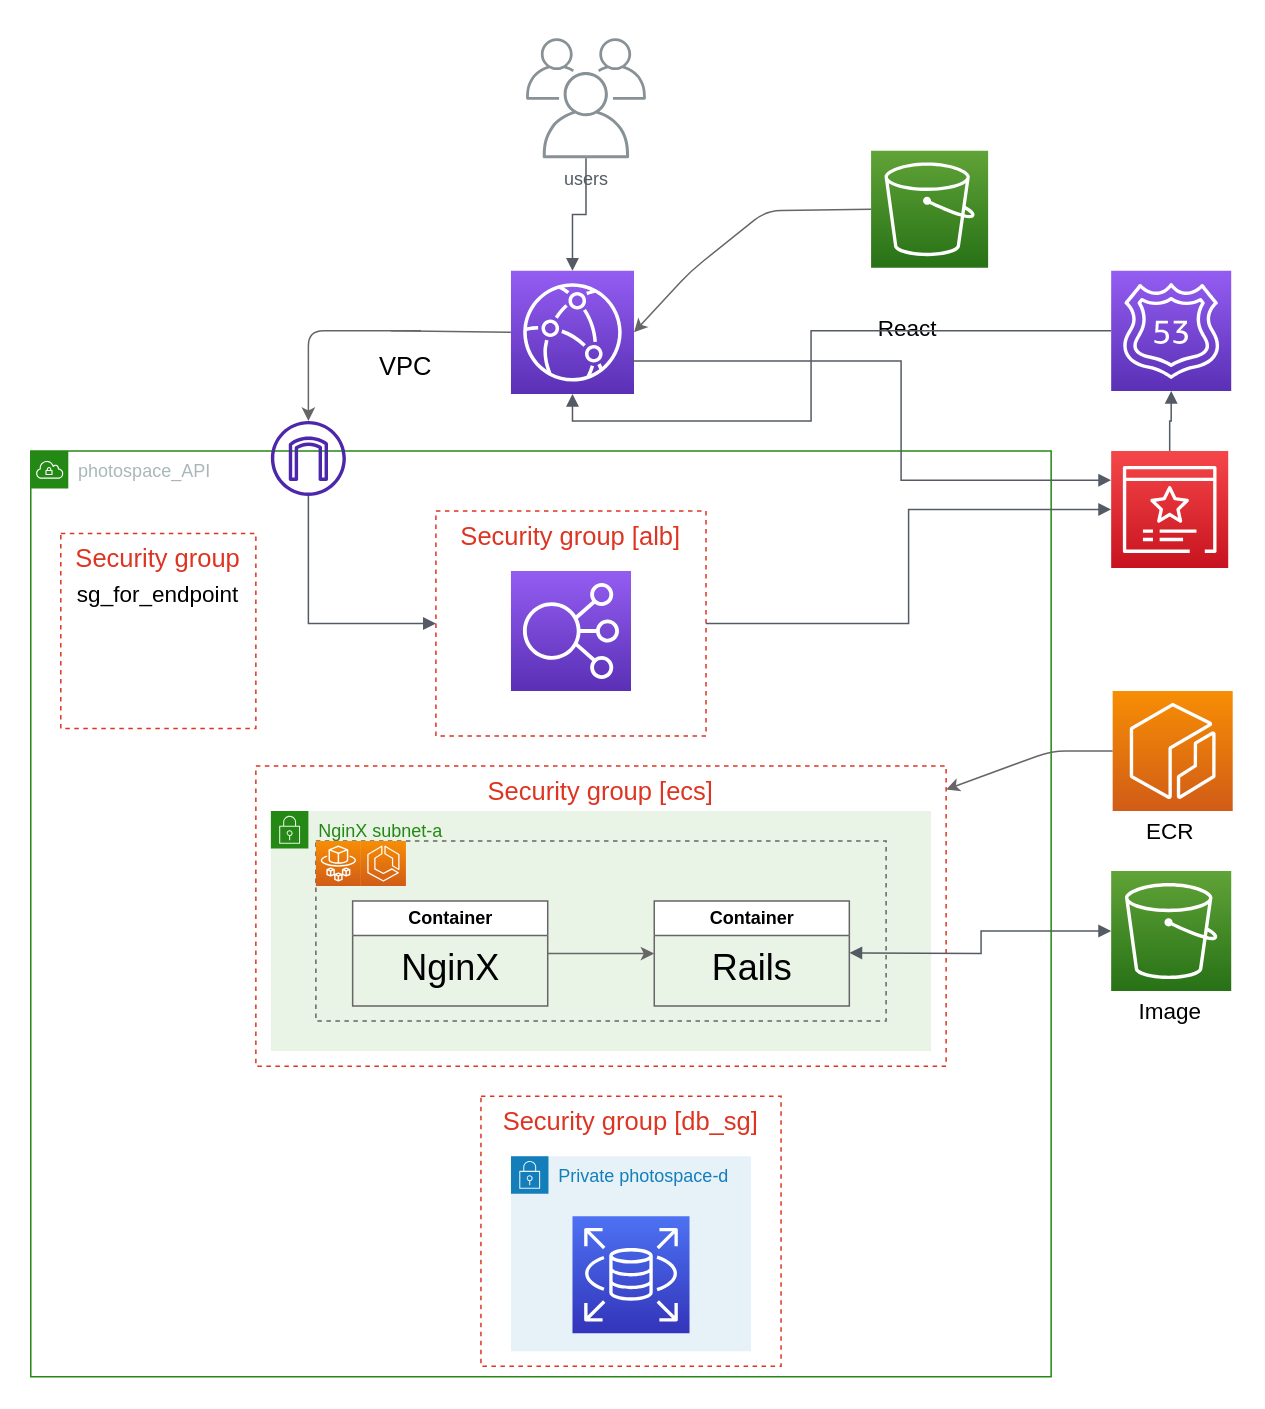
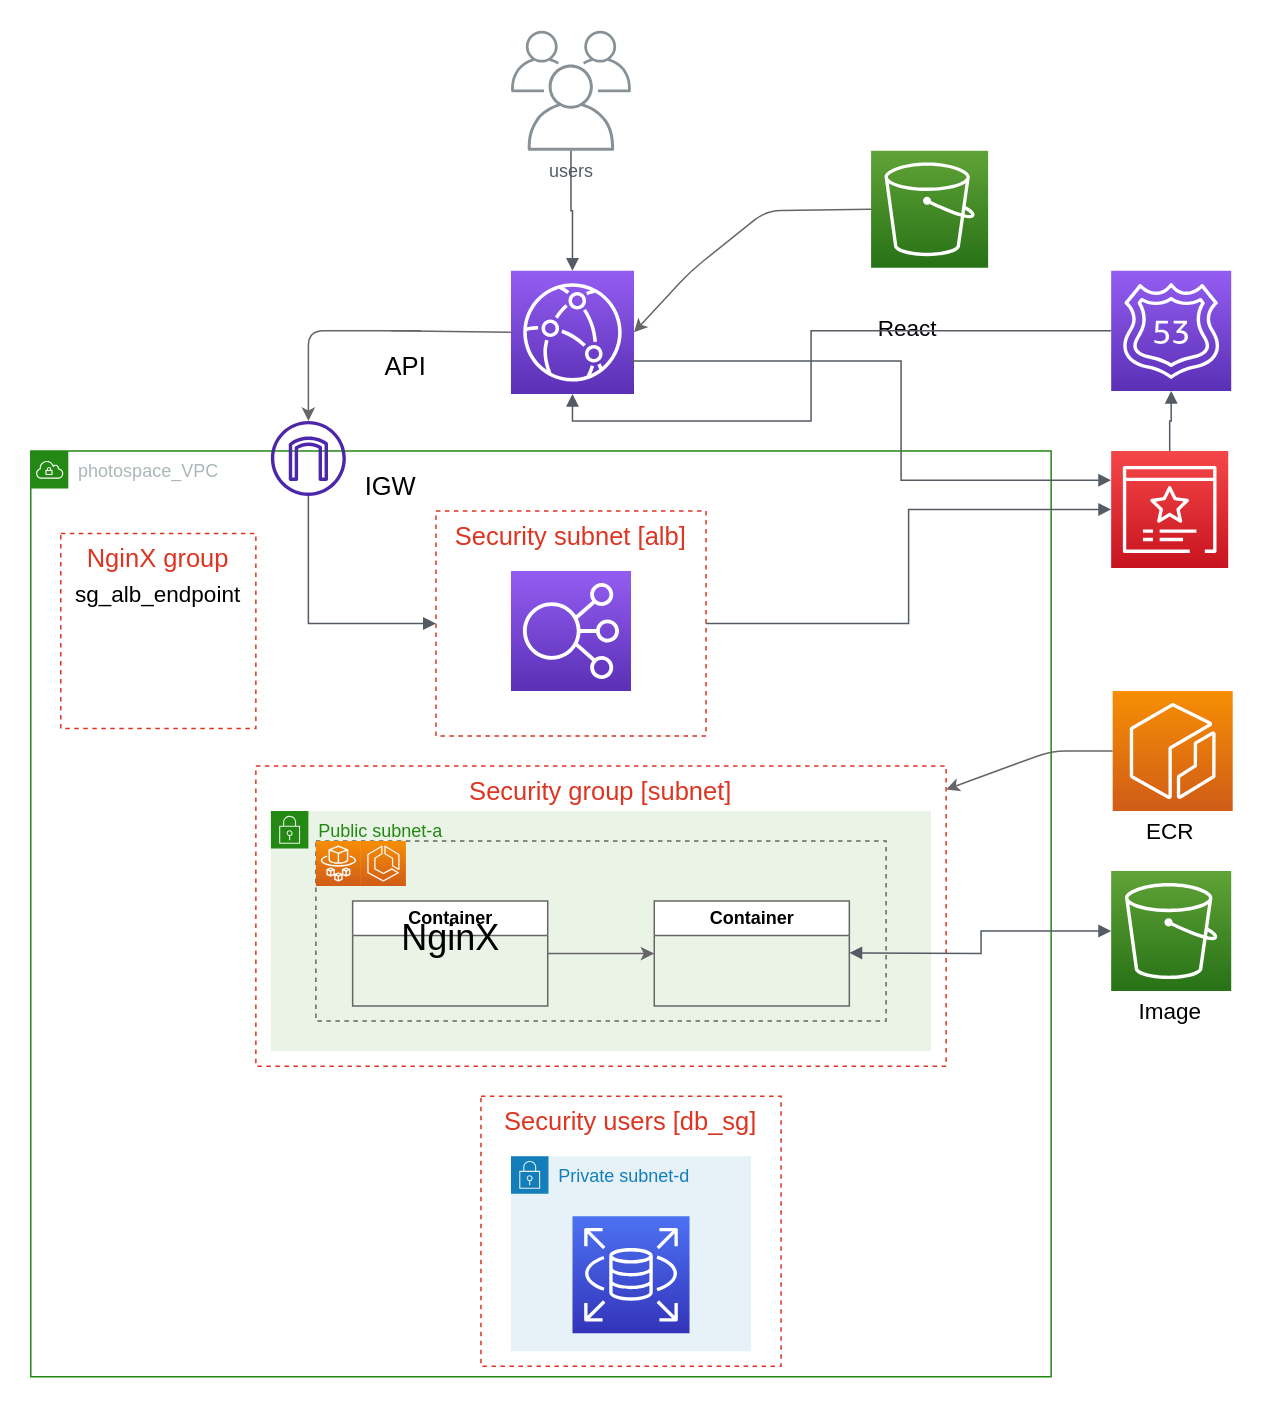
node "users": moved (586, 98) -> (571, 91)
node "VPC": label "VPC" -> "API"
node "photospace_API": label "photospace_API" -> "photospace_VPC"
node "IGW": added
node "Security group [alb]": label "Security group [alb]" -> "Security subnet [alb]"
node "Security group": label "Security group" -> "NginX group"
node "sg_for_endpoint": label "sg_for_endpoint" -> "sg_alb_endpoint"
node "Security group [ecs]": label "Security group [ecs]" -> "Security group [subnet]"
node "NginX subnet-a": label "NginX subnet-a" -> "Public subnet-a"
node "NginX": moved (450, 968) -> (450, 938)
node "Rails": removed
node "Security group [db_sg]": label "Security group [db_sg]" -> "Security users [db_sg]"
node "Private photospace-d": label "Private photospace-d" -> "Private subnet-d"
